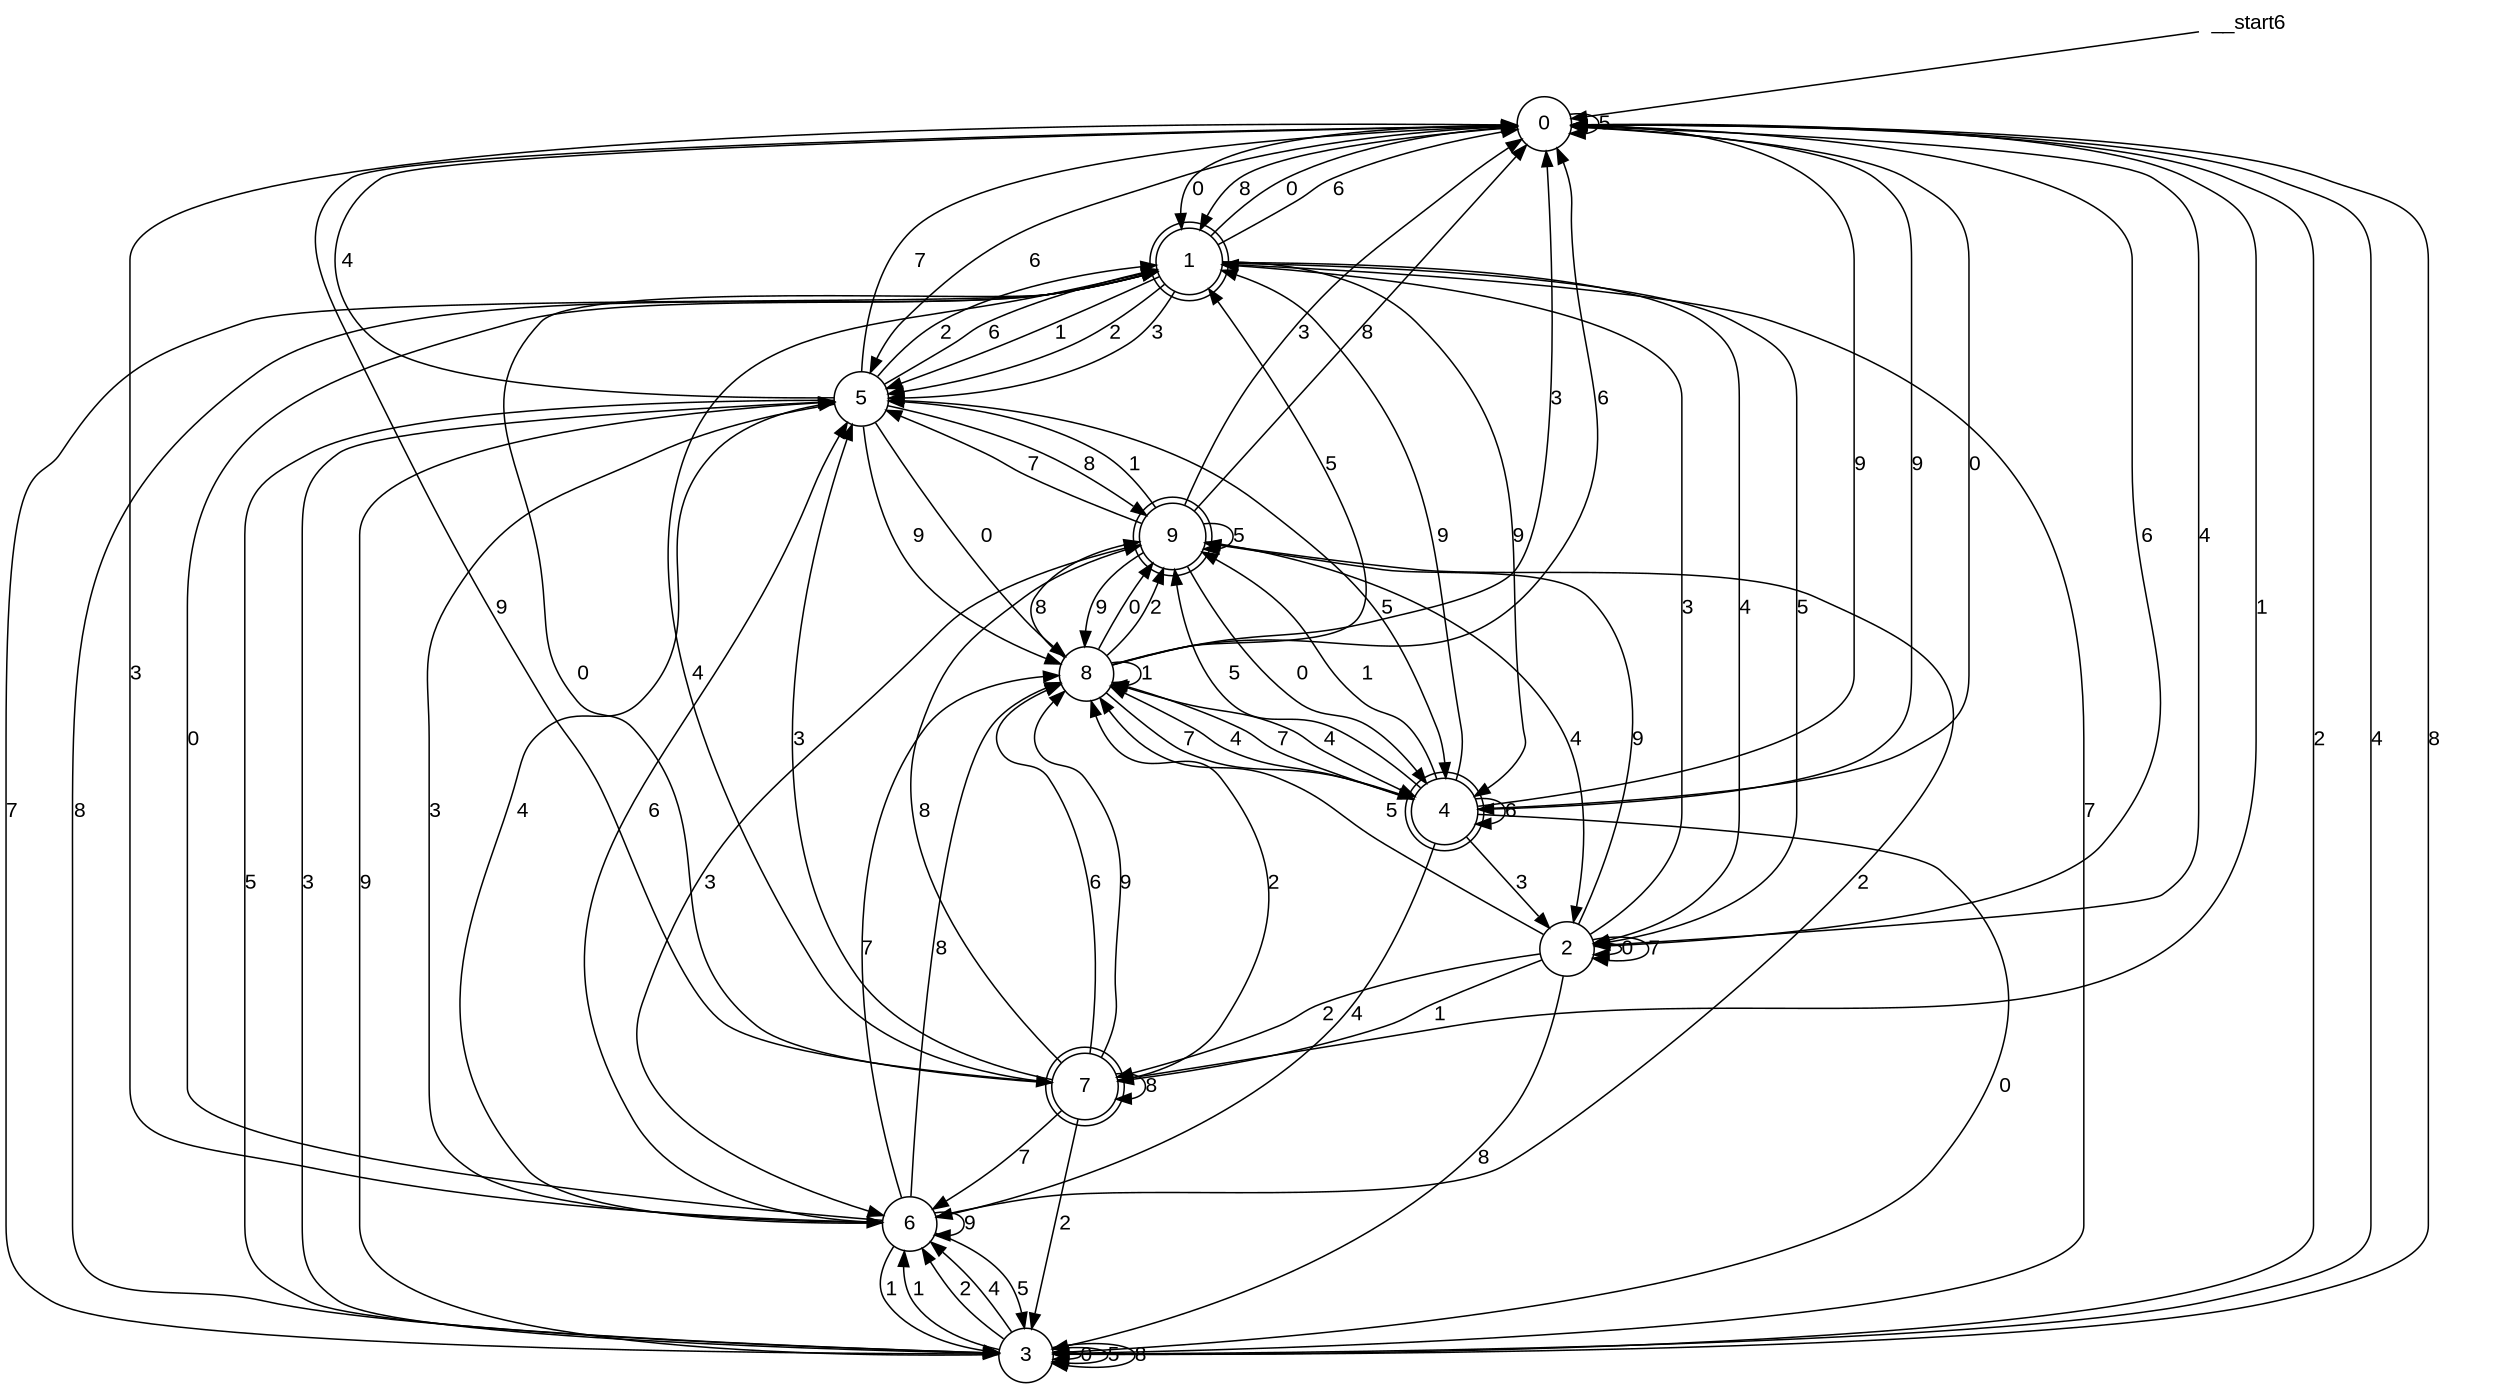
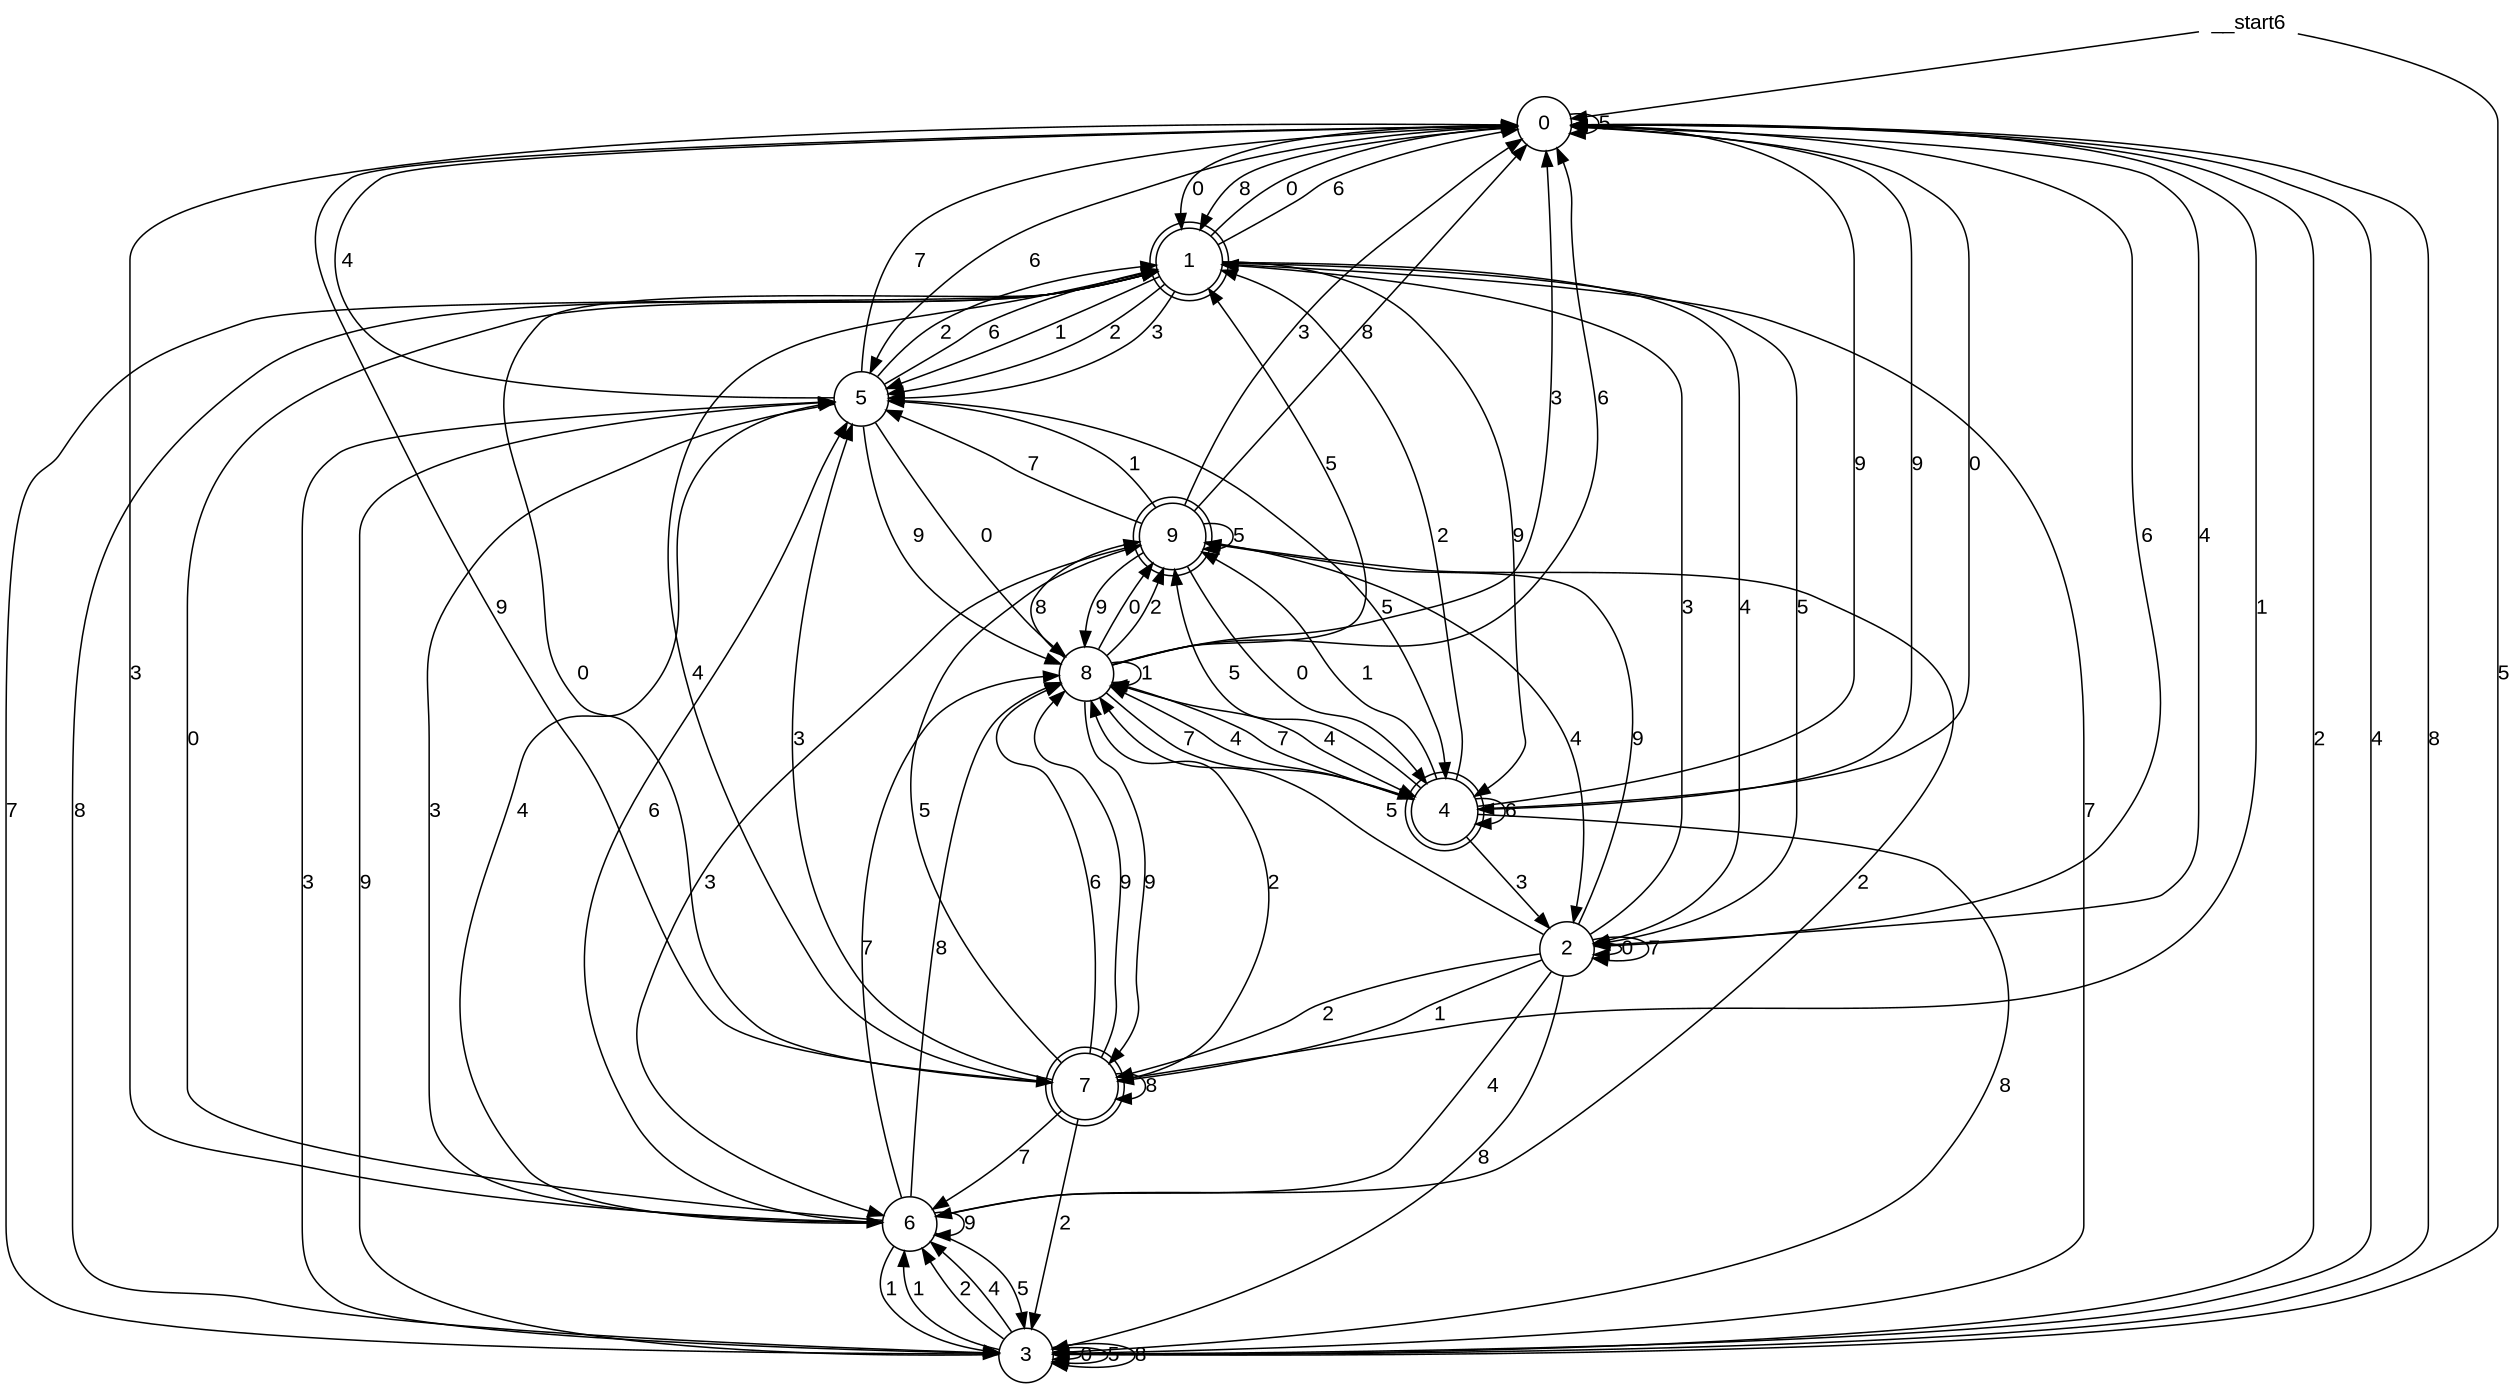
edge "5" -> "9": removed, label "8"
edge "4" -> "1": label "9" -> "2"
edge "7" -> "9": label "8" -> "5"
edge "8" -> "7": added, label "9"
edge "5" -> "3": now "__start6" -> "3"
edge "4" -> "3": label "0" -> "8"
edge "4" -> "6": now "2" -> "6"
